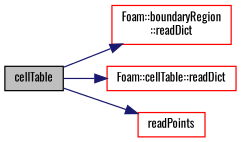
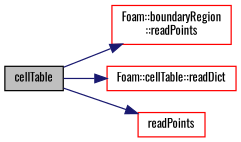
node "Foam::boundaryRegion ::readDict": label "Foam::boundaryRegion ::readDict" -> "Foam::boundaryRegion ::readPoints"
